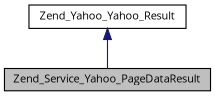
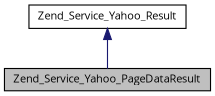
node "Zend_Yahoo_Yahoo_Result": label "Zend_Yahoo_Yahoo_Result" -> "Zend_Service_Yahoo_Result"
